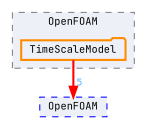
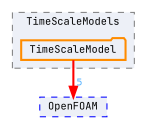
cluster "OpenFOAM": label "OpenFOAM" -> "TimeScaleModels"
